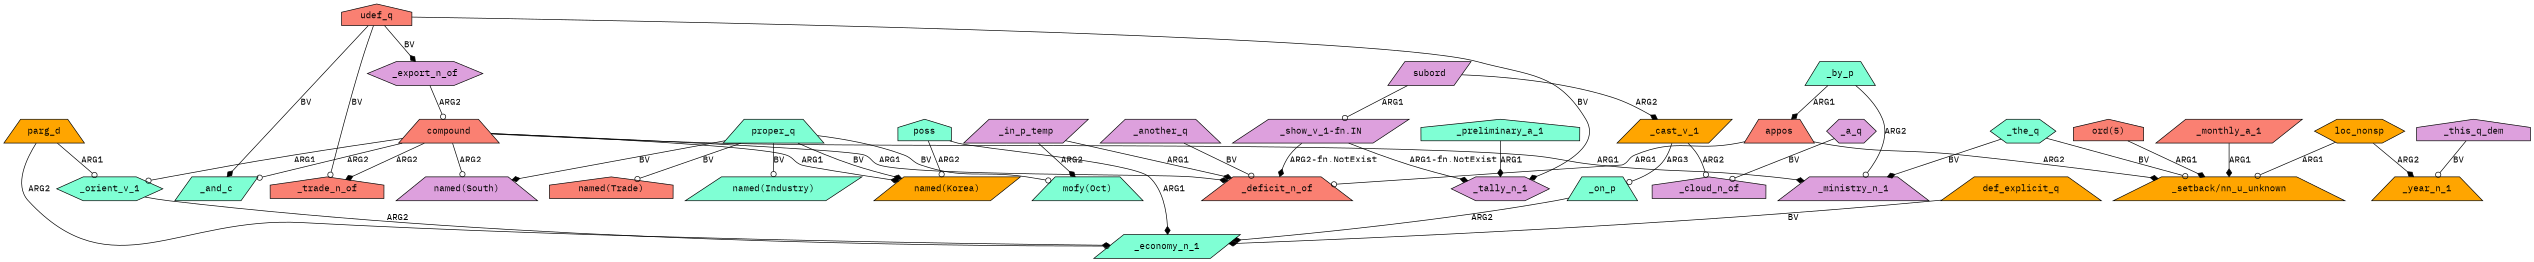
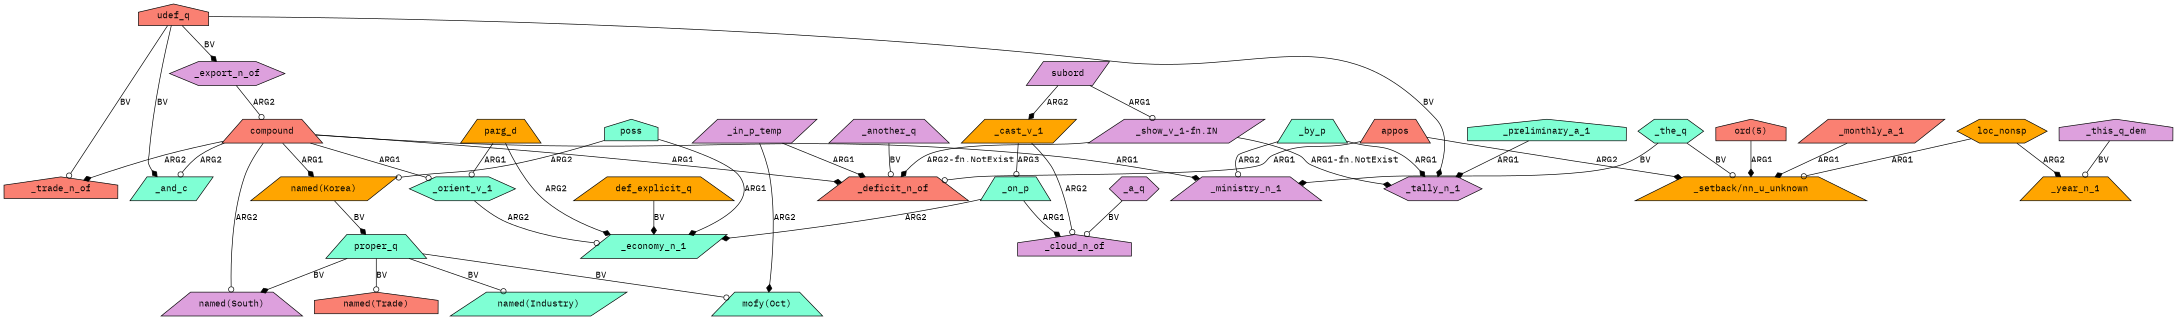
edge "_by_p" -> "appos": now "_by_p" -> "_tally_n_1"
edge "proper_q" -> "named(Korea)": reversed
edge "_on_p" -> "_cloud_n_of": added, label "ARG1"
